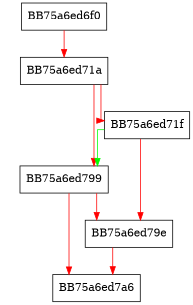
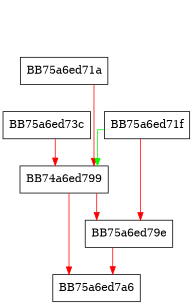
node "BB75a6ed6f0": removed
edge "BB75a6ed71a" -> "BB75a6ed71f": removed
node "BB75a6ed73c": added
node "BB75a6ed799": label "BB75a6ed799" -> "BB74a6ed799"
